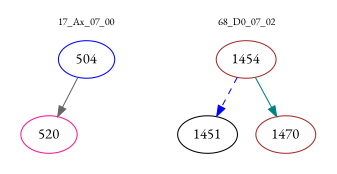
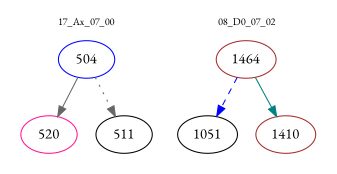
cluster "68_D0_07_02": label "68_D0_07_02" -> "08_D0_07_02"
node "1454": label "1454" -> "1464"
node "511": added
node "1451": label "1451" -> "1051"
node "1470": label "1470" -> "1410"
